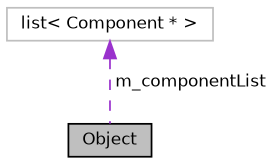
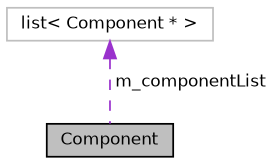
node "Object": label "Object" -> "Component"
